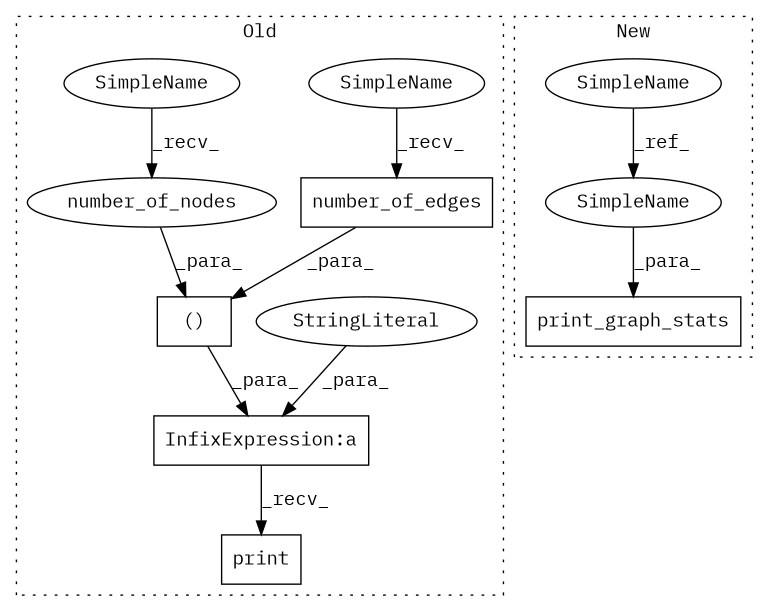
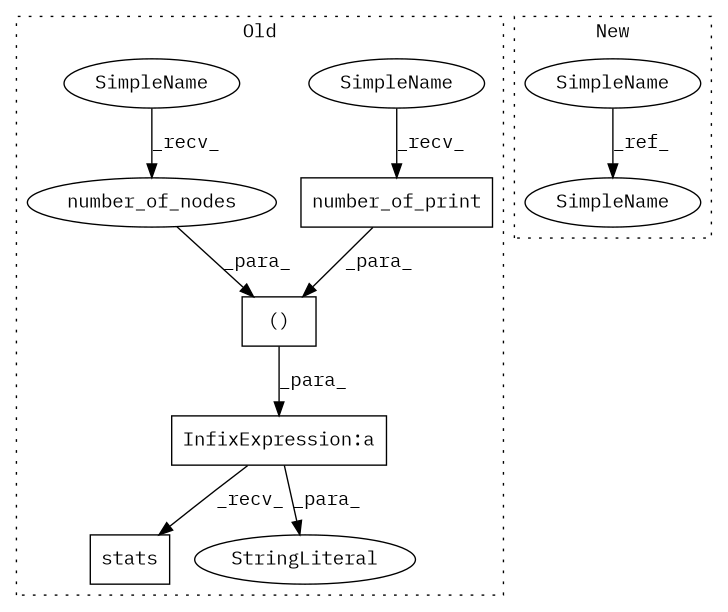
node "number_of_edges": label "number_of_edges" -> "number_of_print"
node "print_graph_stats": removed
edge "StringLiteral" -> "InfixExpression:a": reversed
node "print": label "print" -> "stats"
